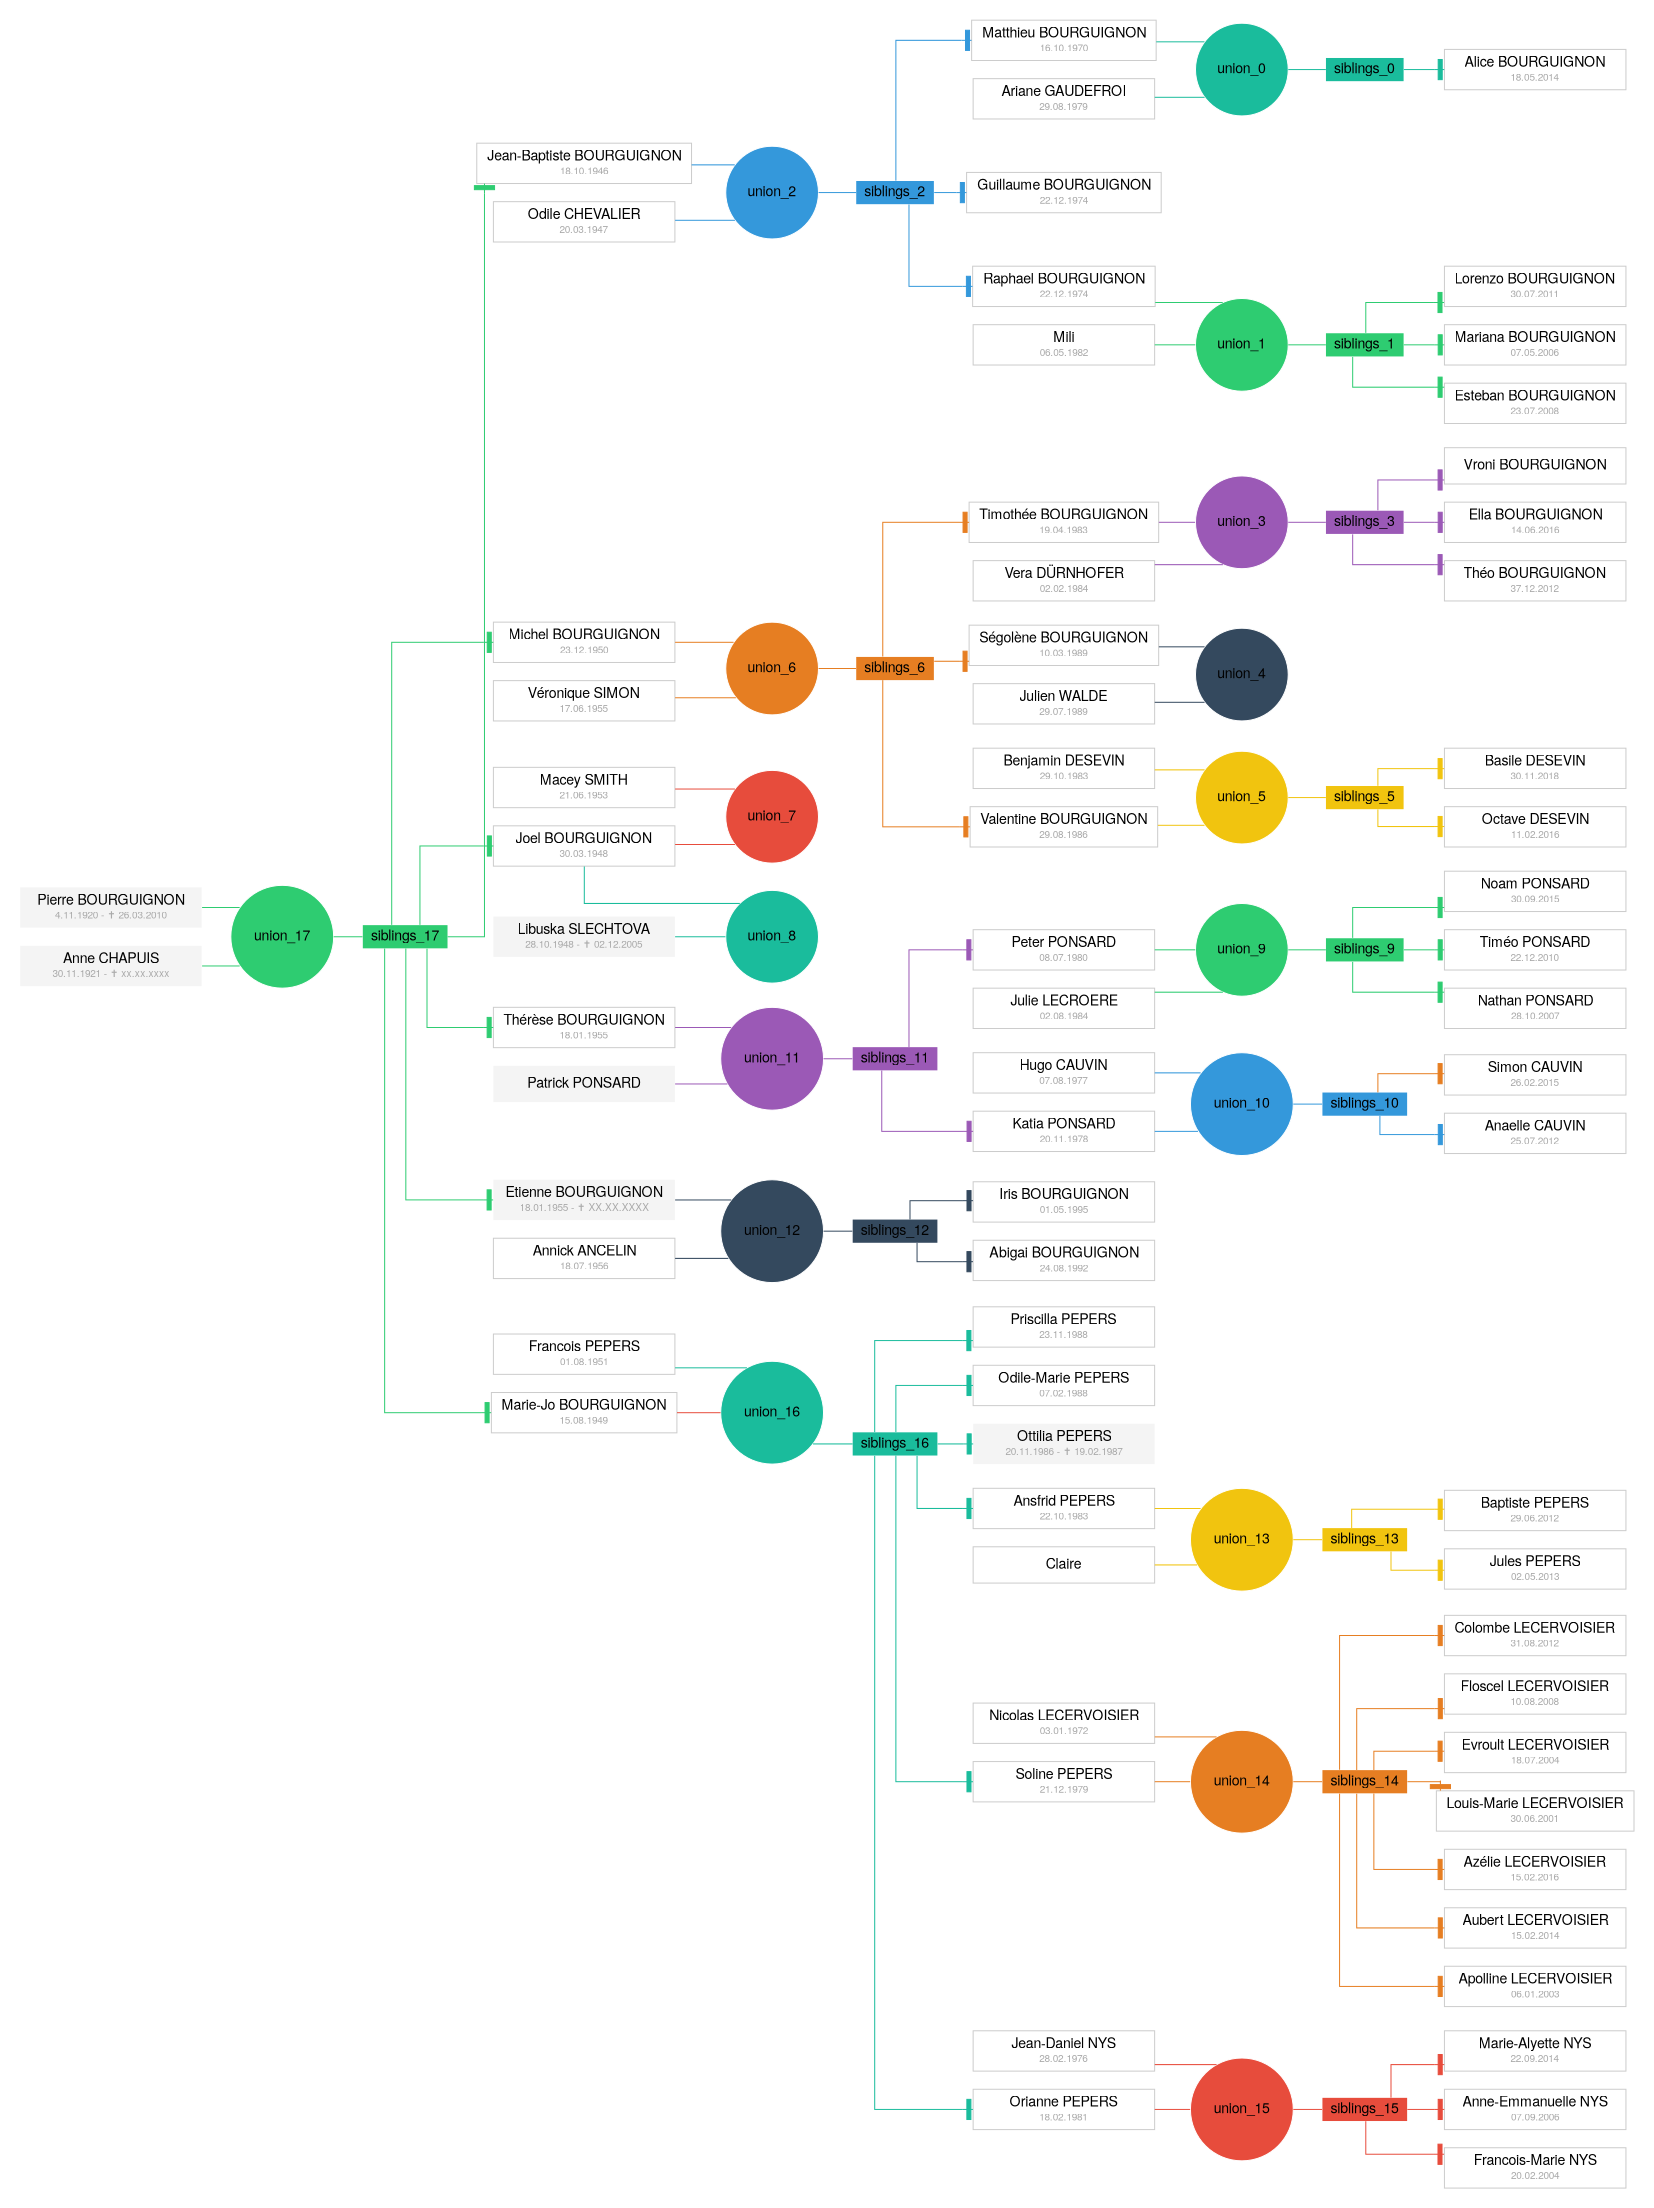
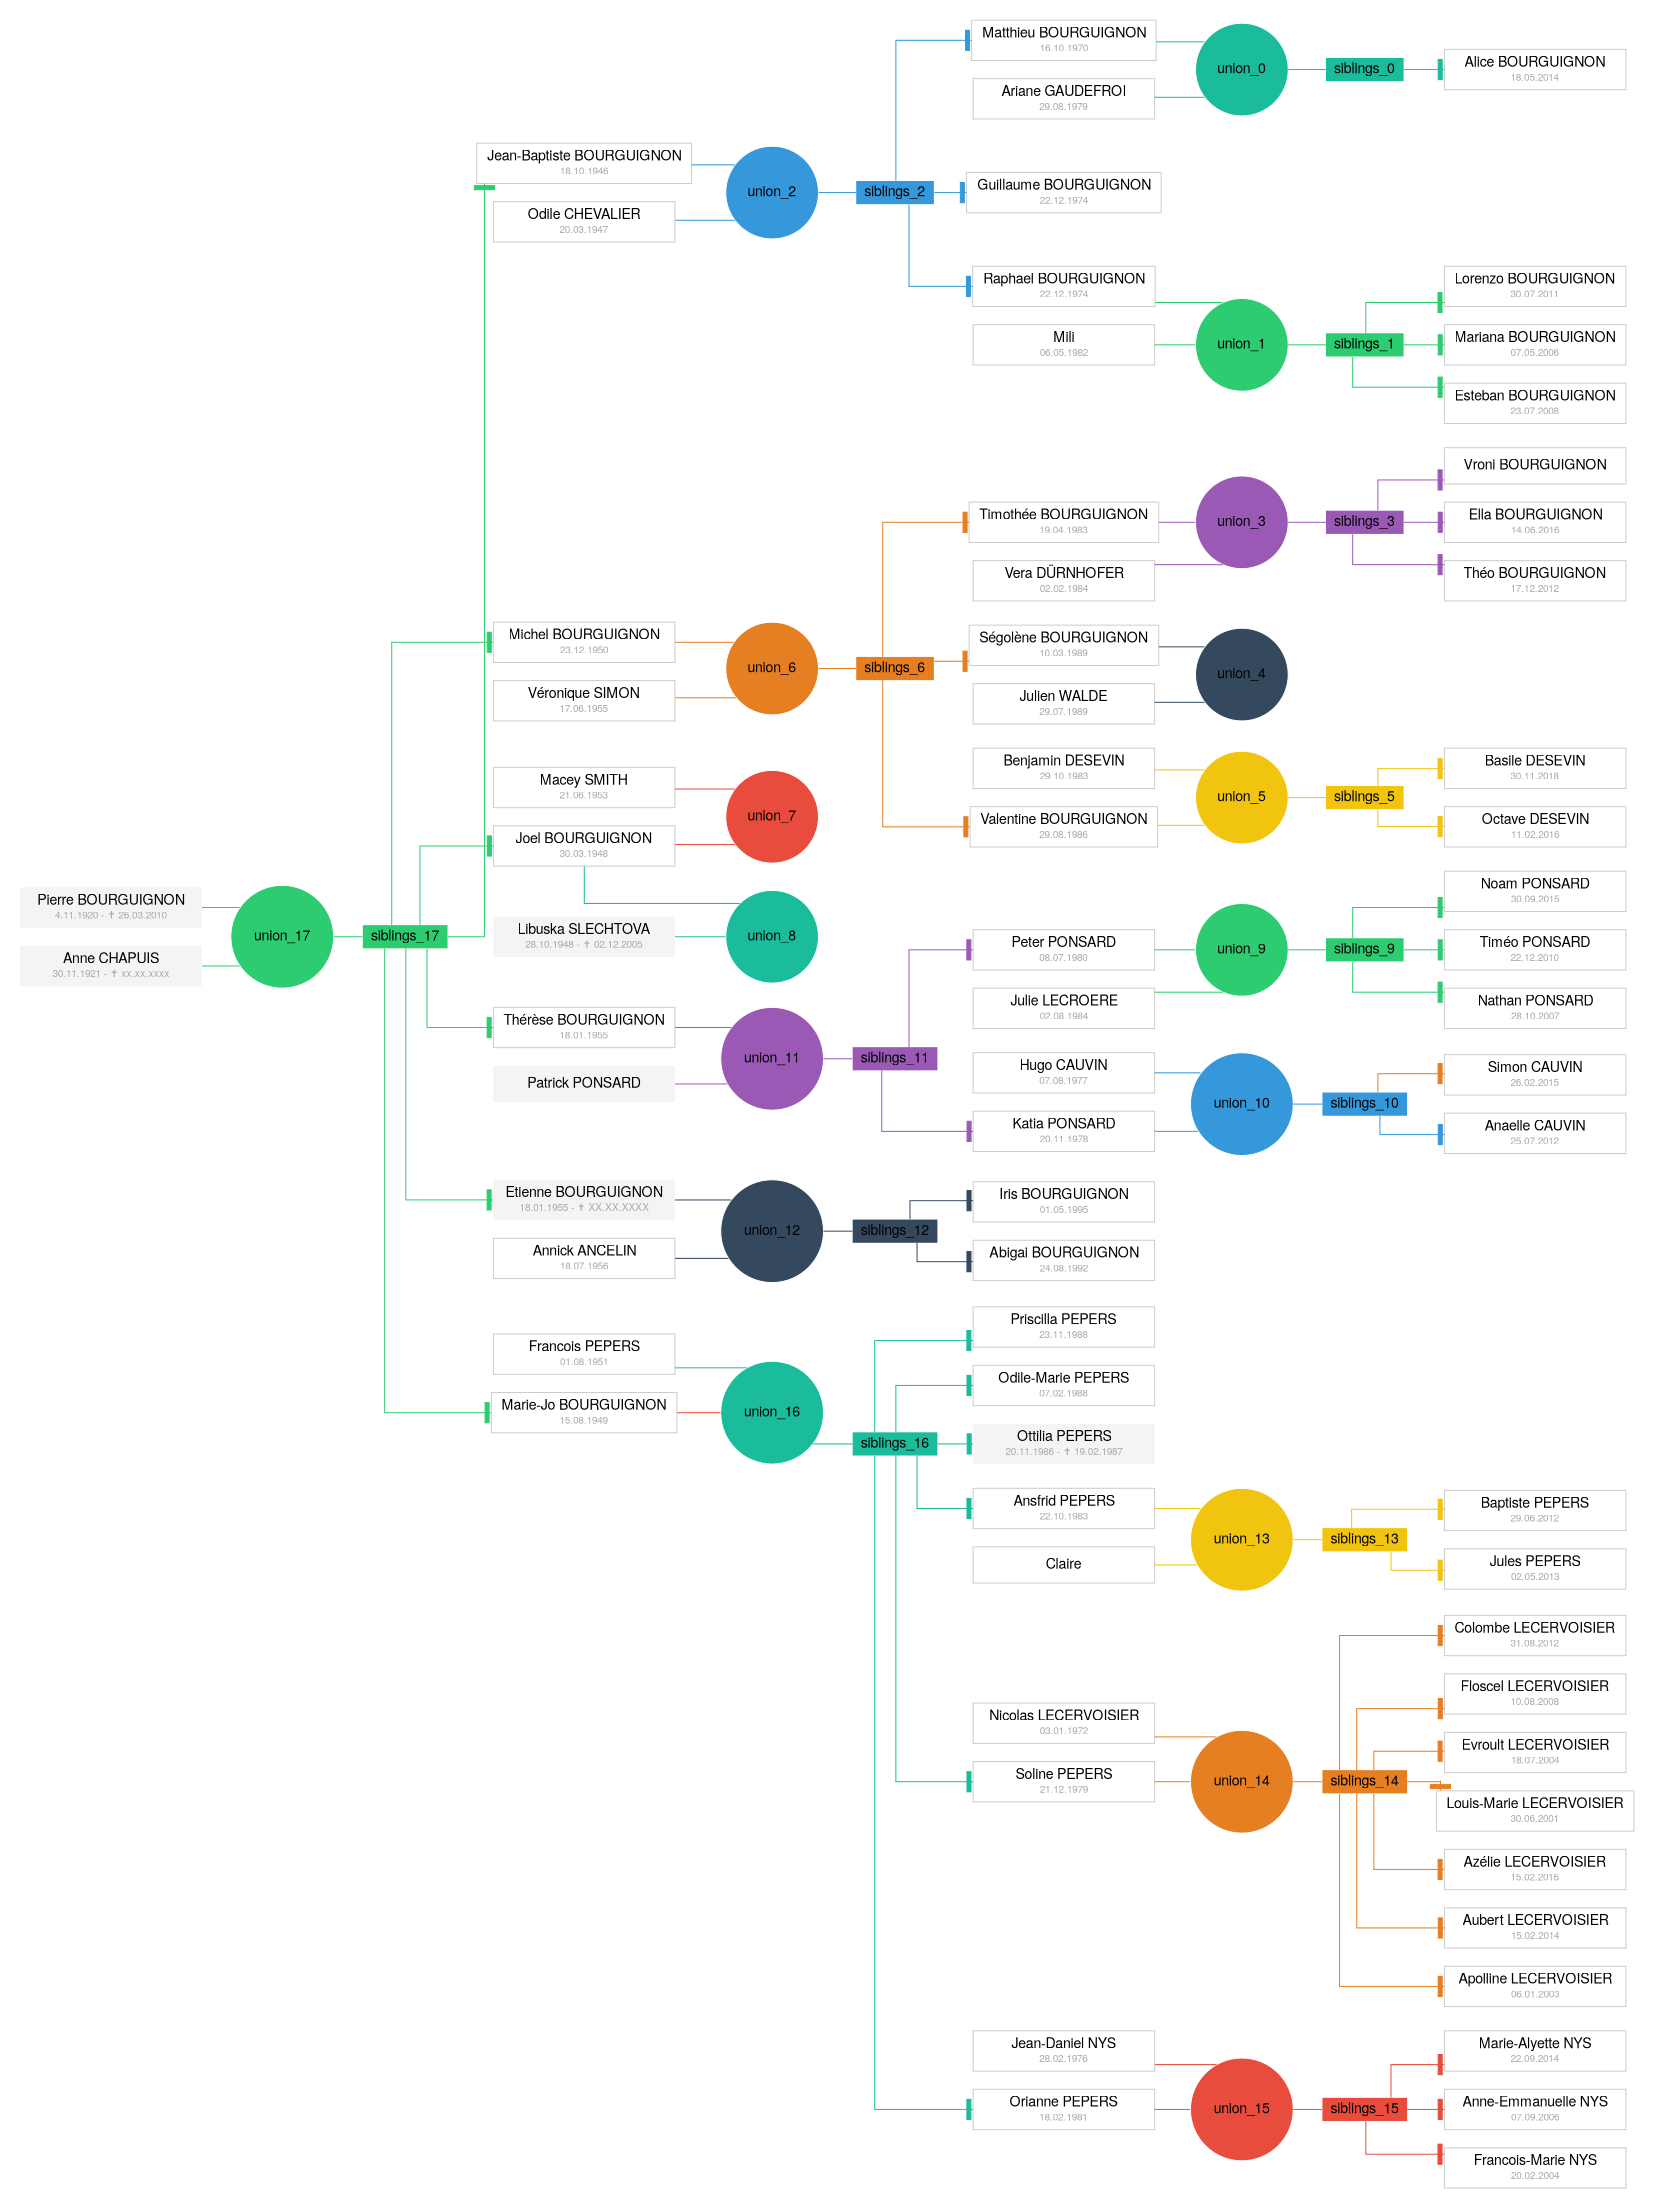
node "Théo BOURGUIGNON": text "37.12.2012" -> "17.12.2012"
